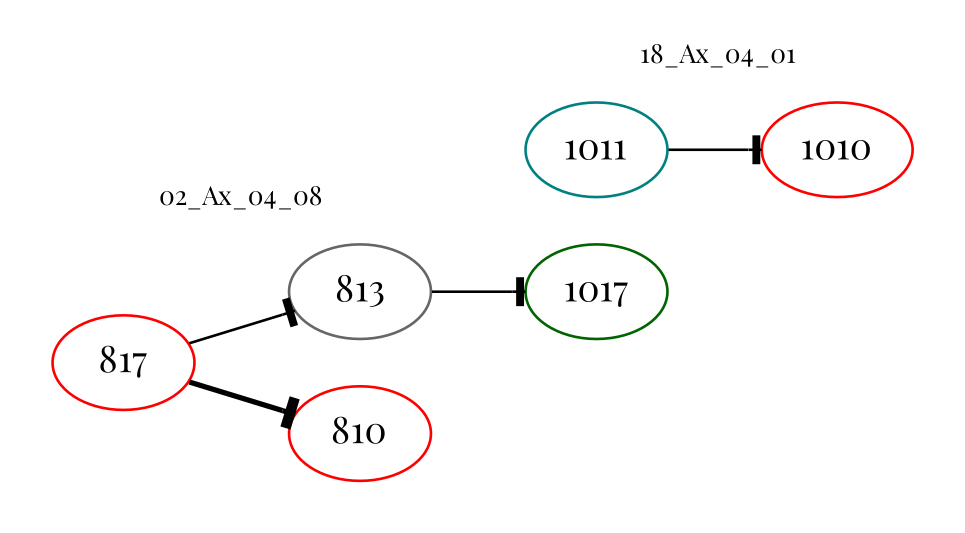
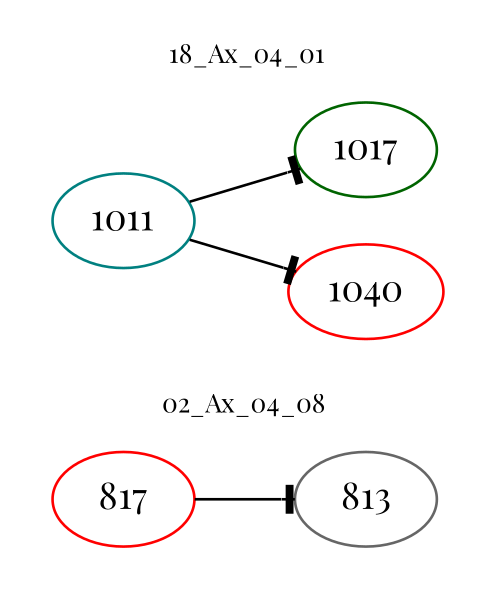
node "1010": label "1010" -> "1040"
edge "813" -> "1017": now "1011" -> "1017"
node "810": removed
